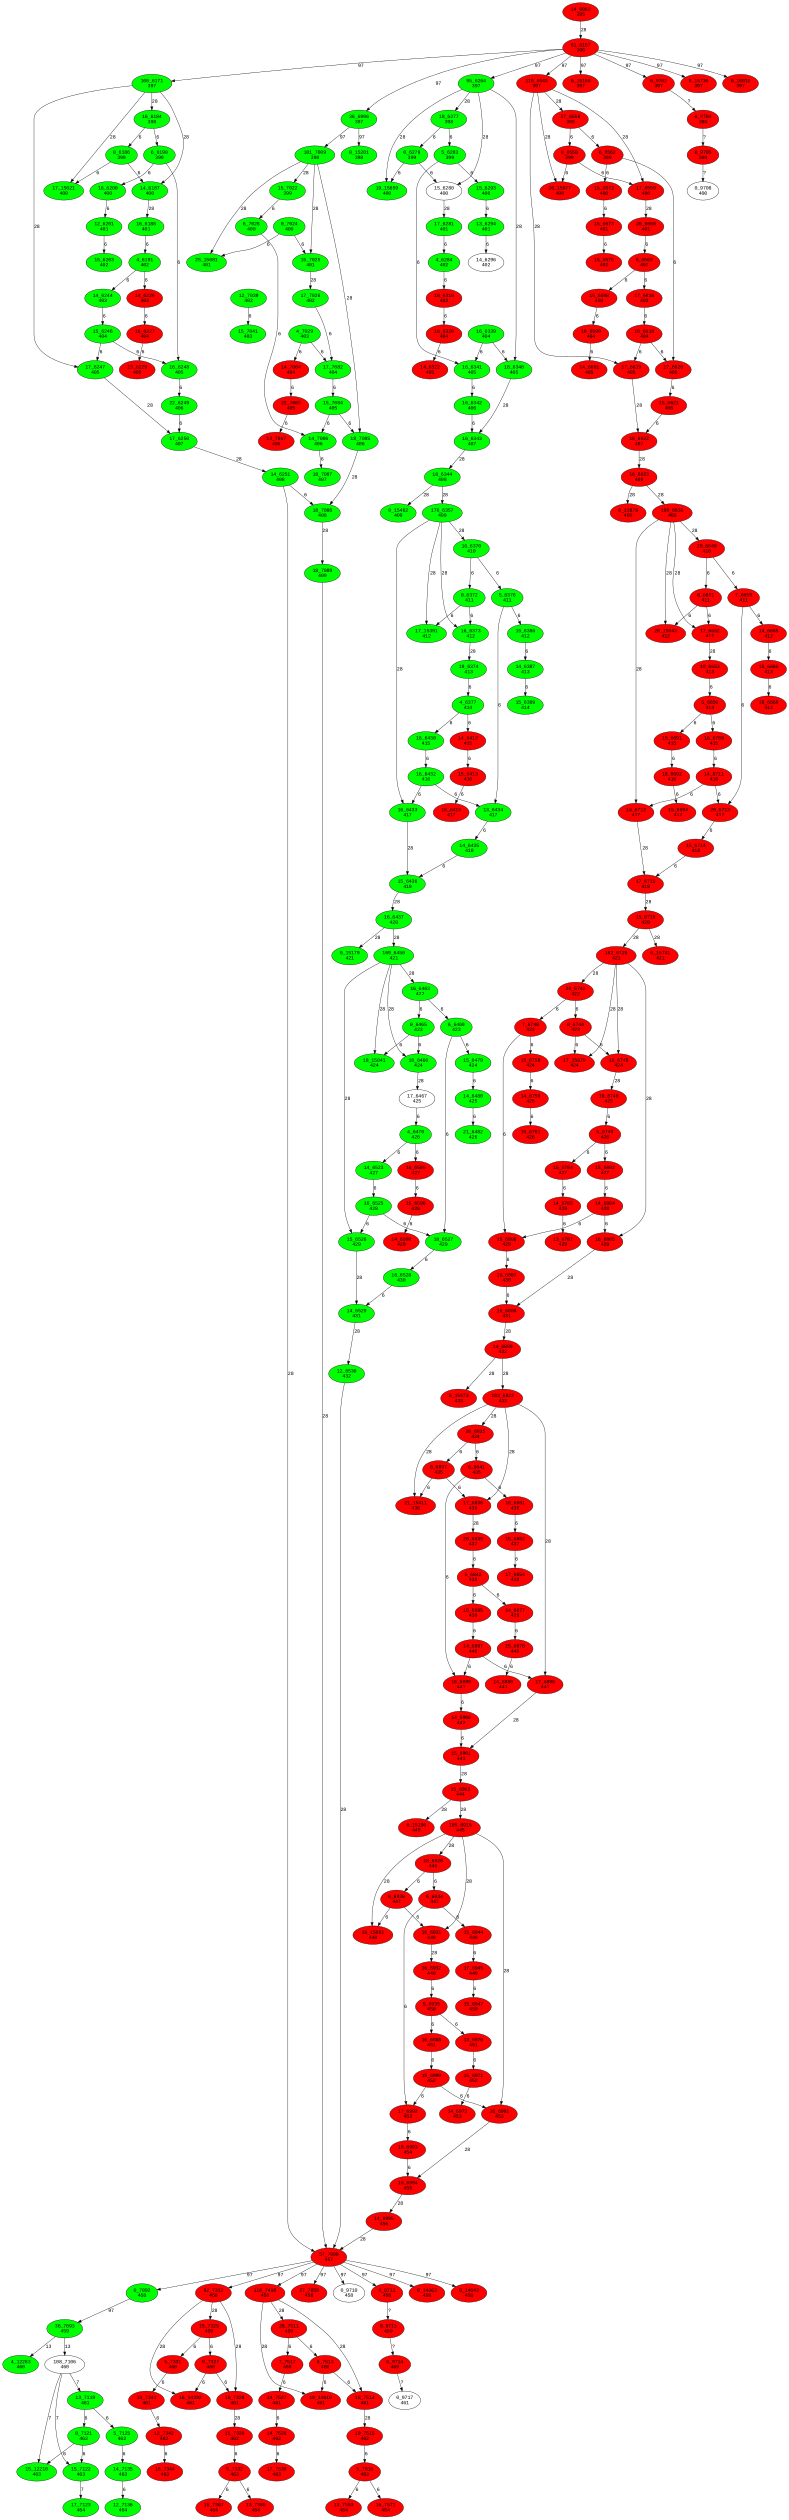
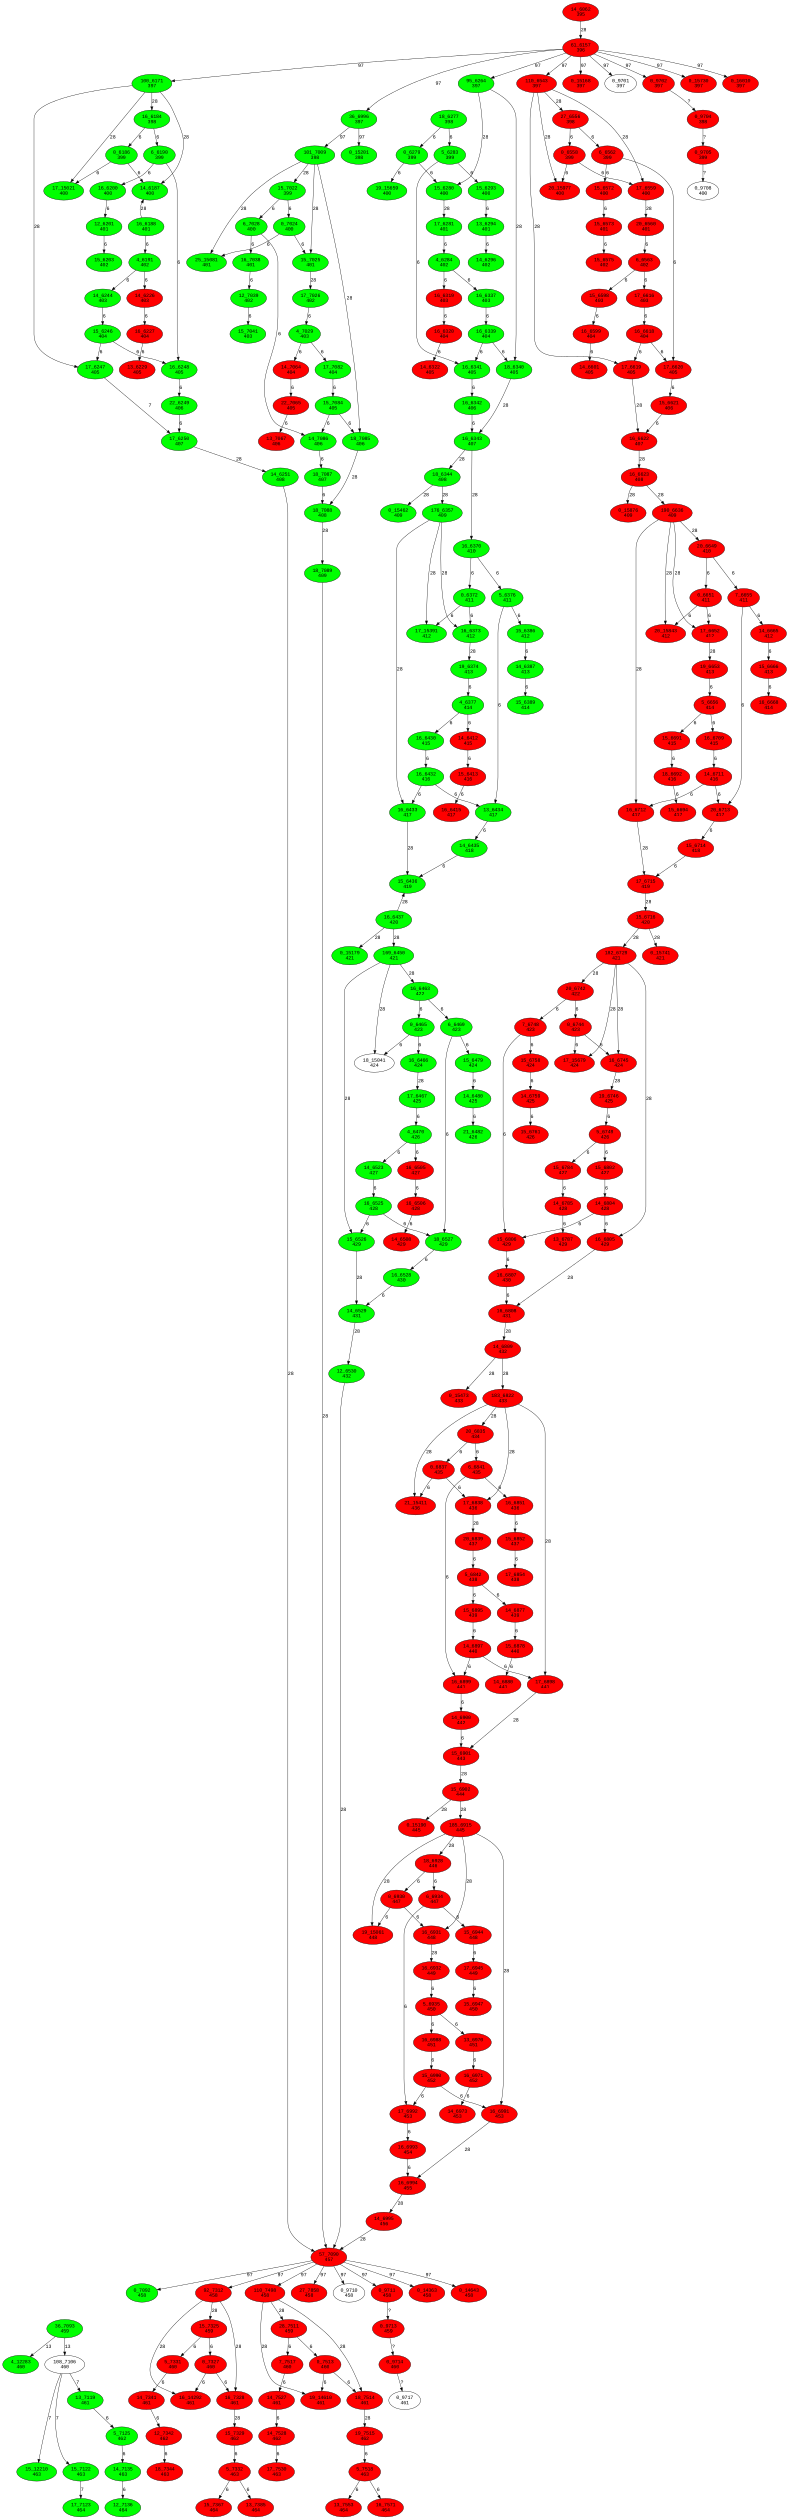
node "0_9701 397": added
edge "95_6264 397" -> "18_6277 398": removed, label "28"
edge "95_6264 397" -> "19_15659 400": removed, label "28"
node "15_6280 400": fillcolor white -> green
edge "14_6187 400" -> "16_6188 401": reversed
edge "15_7022 399" -> "0_7024 400": added, label "6"
node "16_7038 401": added
node "14_6296 402": fillcolor white -> green
node "16_6337 403": added
edge "17_7026 402" -> "17_7082 404": now "17_7026 402" -> "4_7029 403"
edge "17_6247 405" -> "17_6250 407": label "28" -> "7"
edge "14_6251 408" -> "18_7088 408": now "18_7087 407" -> "18_7088 408"
edge "176_6357 409" -> "16_6370 410": now "16_6343 407" -> "16_6370 410"
edge "15_6436 419" -> "16_6437 420": reversed
edge "169_6450 421" -> "16_6466 424": removed, label "28"
node "18_15041 424": fillcolor green -> white
node "17_6467 425": fillcolor white -> green
edge "0_7092 458" -> "36_7093 459": removed, label "97"
node "0_7121 462": removed
